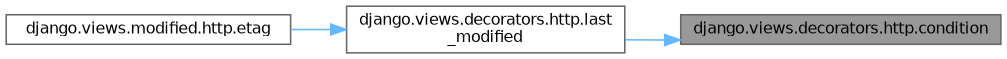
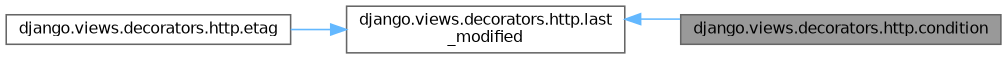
node "django.views.modified.http.etag": label "django.views.modified.http.etag" -> "django.views.decorators.http.etag"
edge "django.views.decorators.http.last _modified" -> "django.views.decorators.http.condition": reversed
